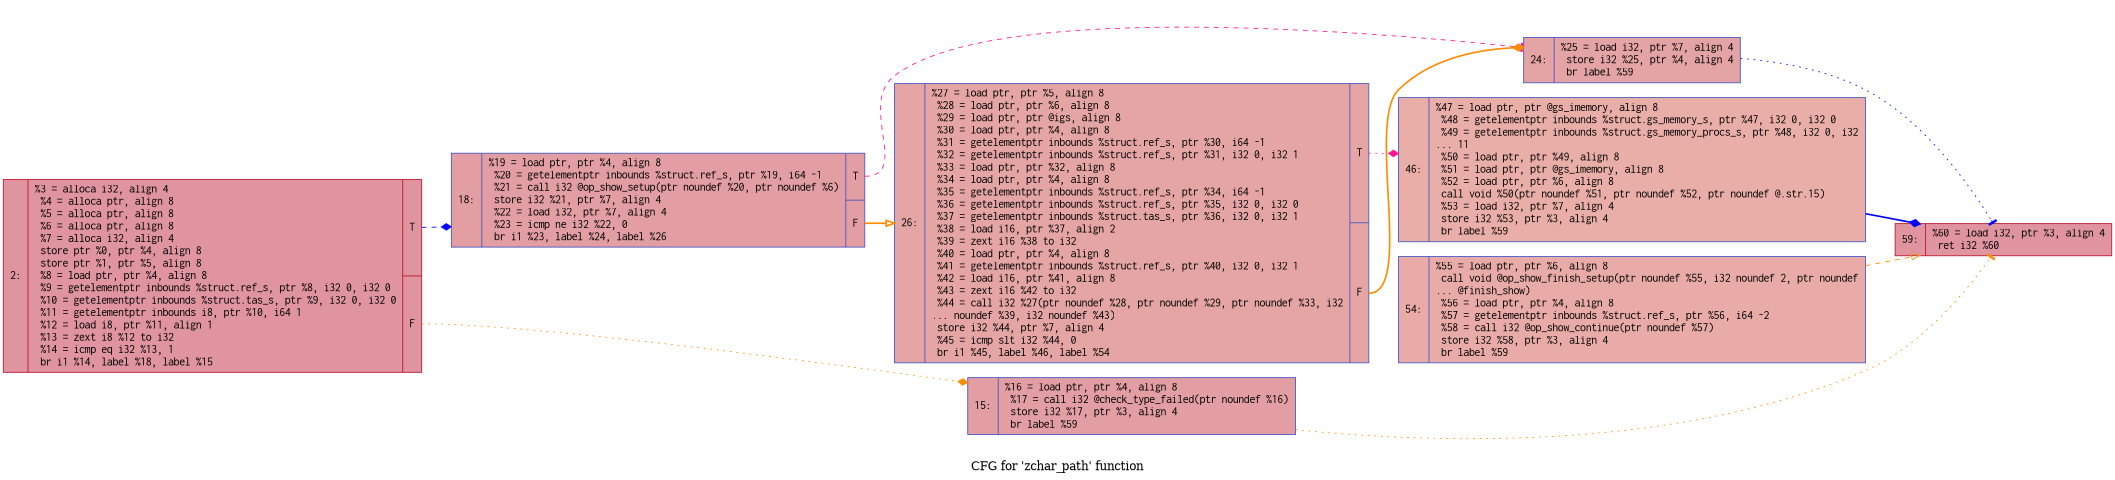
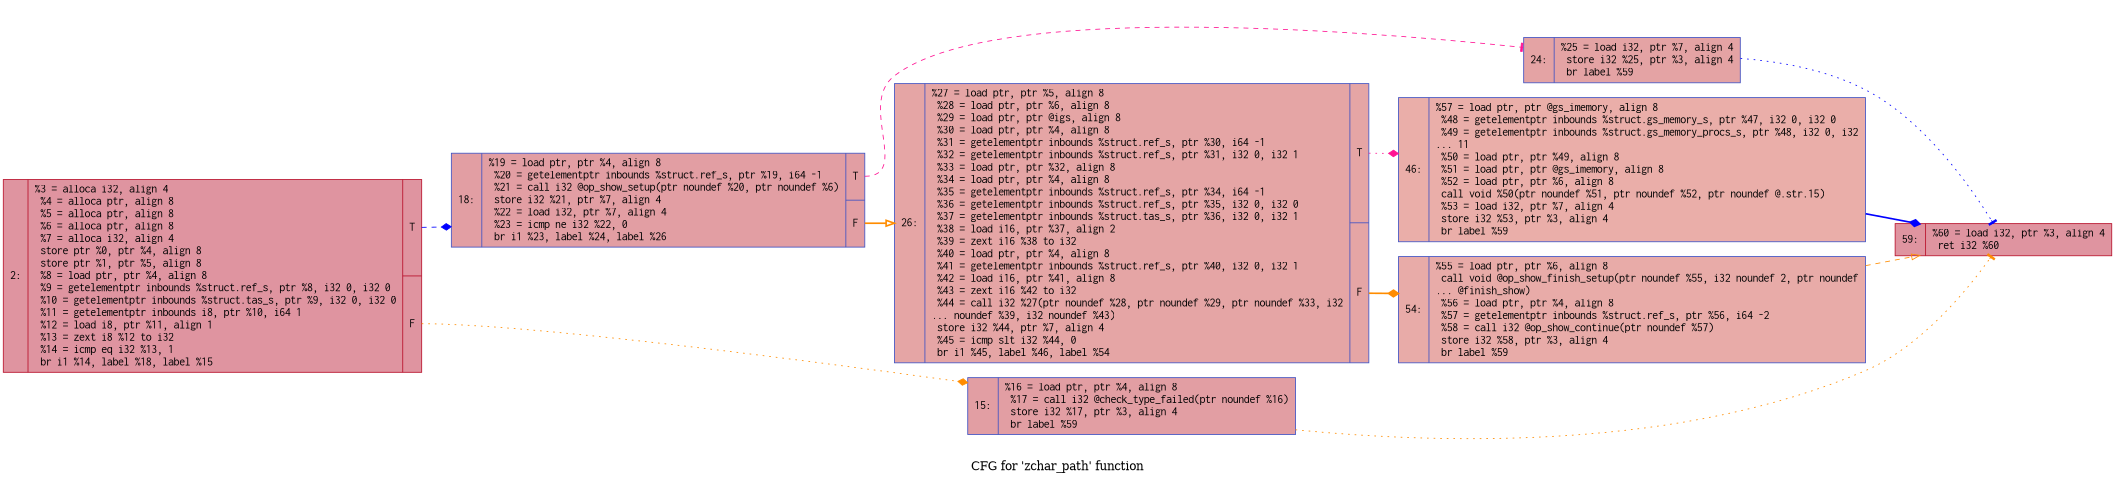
node "24:": text "store i32 %25, ptr %4, align 4" -> "store i32 %25, ptr %3, align 4"
node "46:": text "%47 = load ptr, ptr @gs_imemory, align 8" -> "%57 = load ptr, ptr @gs_imemory, align 8"
edge "26:" -> "24:": now "26:" -> "54:"
